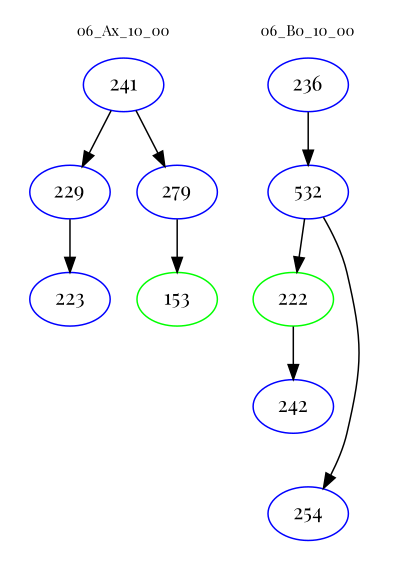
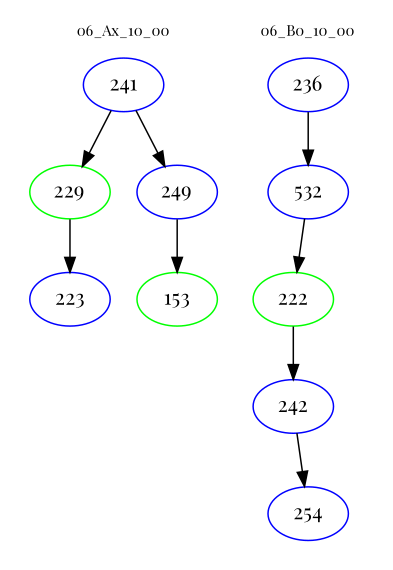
node "229": color blue -> green
node "279": label "279" -> "249"
edge "532" -> "254": now "242" -> "254"
